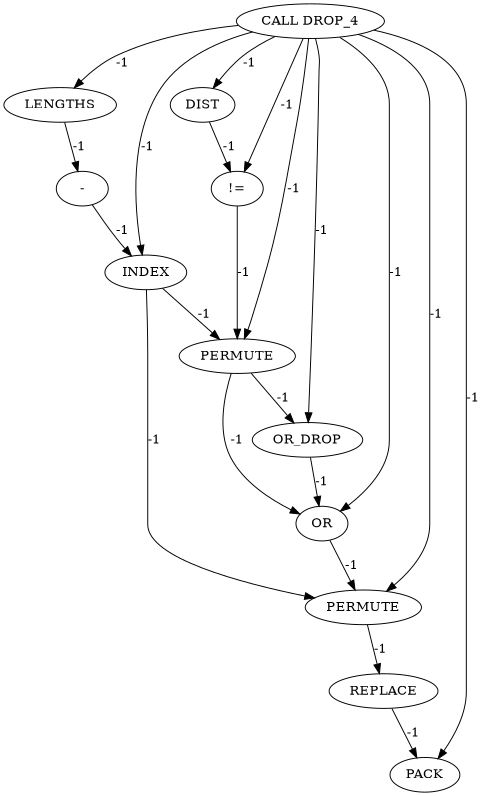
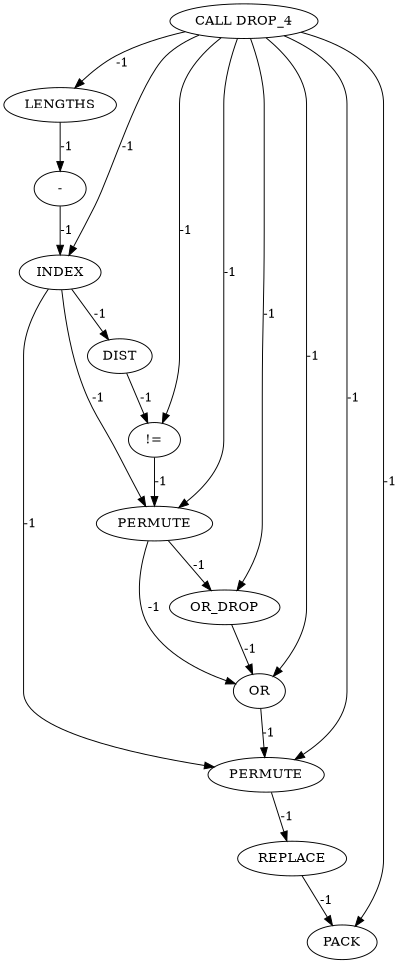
edge "CALL DROP_4" -> "DIST": now "INDEX" -> "DIST"
